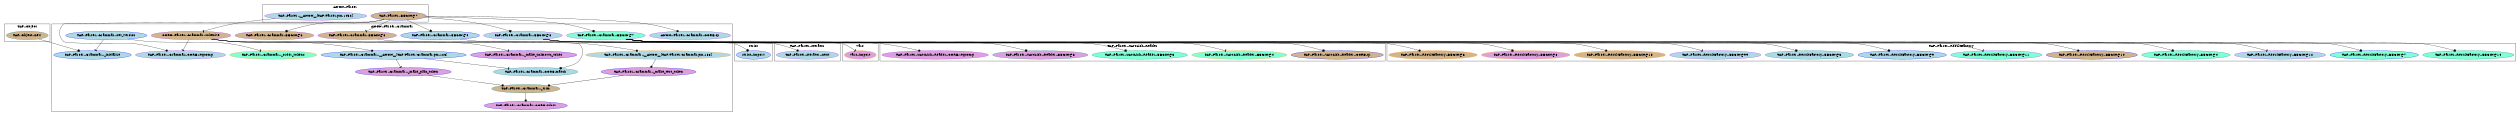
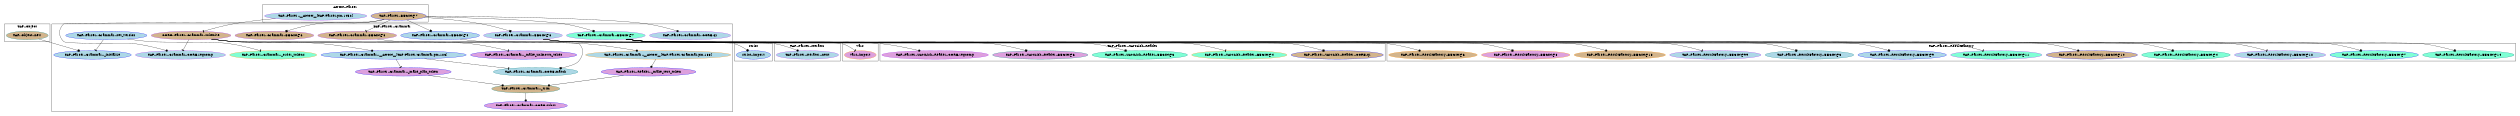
cluster "ANON::Parser::Grammar": label "ANON::Parser::Grammar" -> "TAP::Parser::Grammar"
node "ANON::Parser::Grammar::CORE:qr": label "ANON::Parser::Grammar::CORE:qr" -> "TAP::Parser::Grammar::CORE:qr"
node "TAP::Parser::Grammar::_make_test_token": label "TAP::Parser::Grammar::_make_test_token" -> "TAP::Parser::Reader::_make_test_token"
